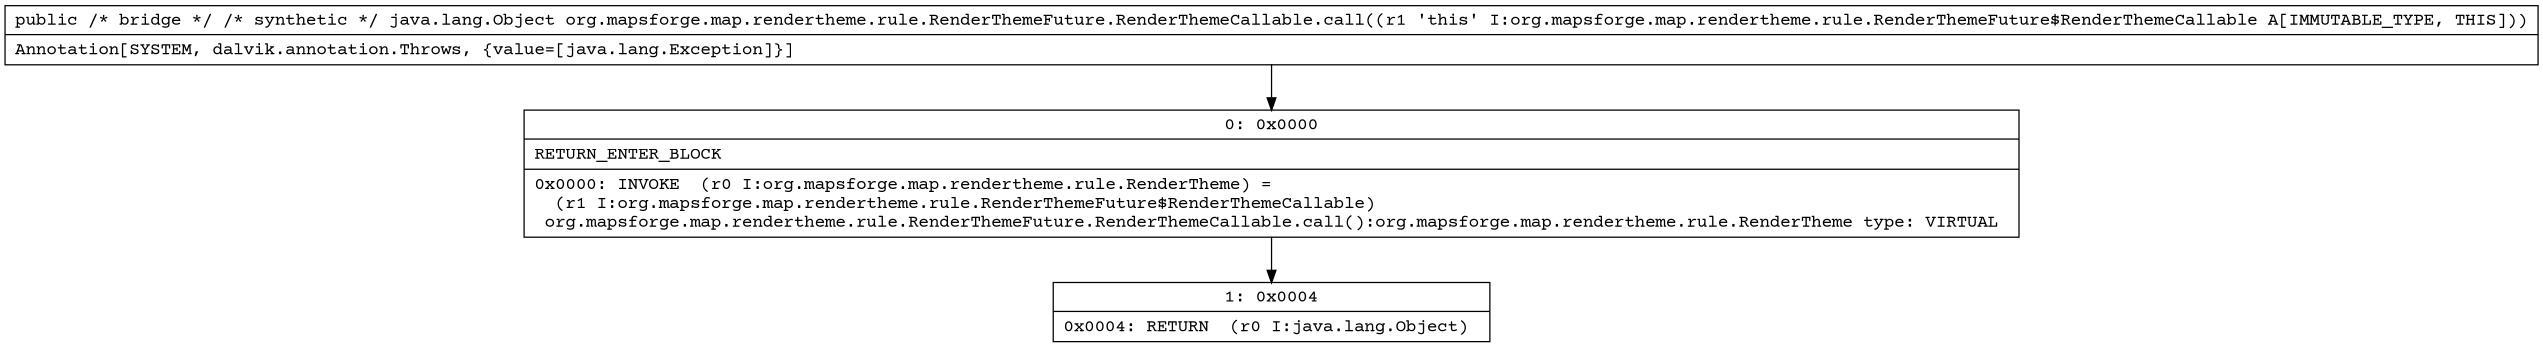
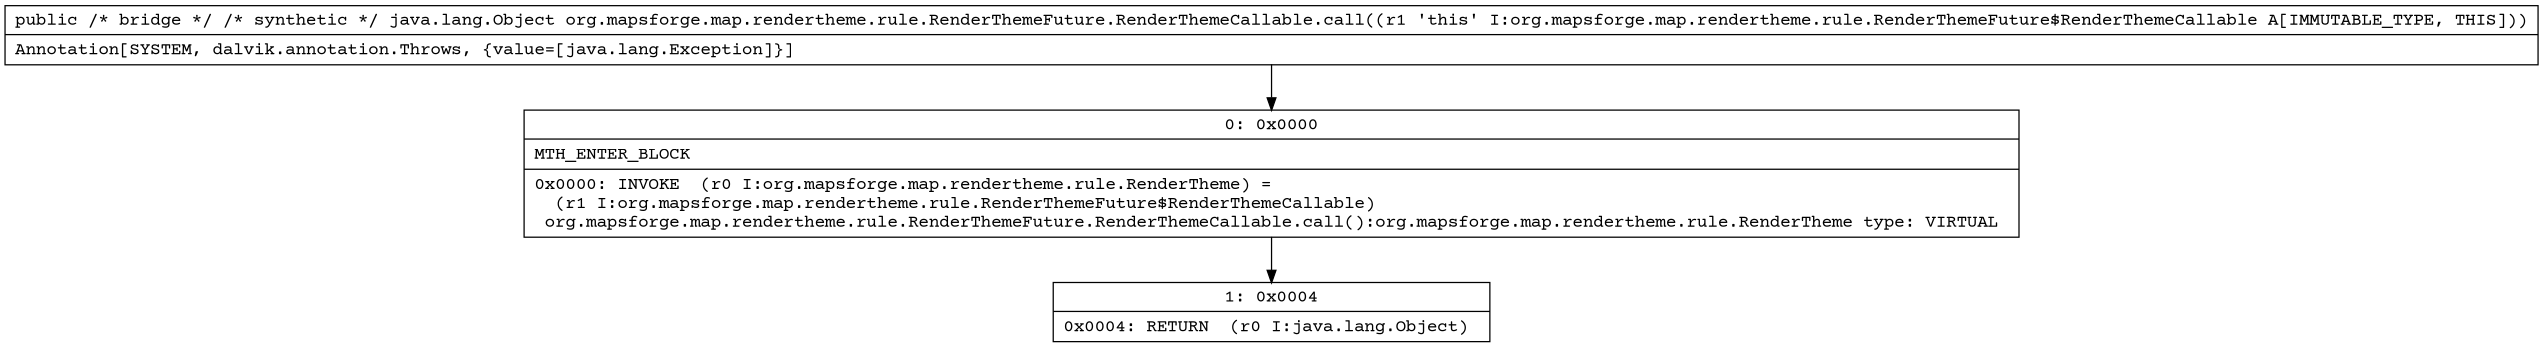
node "0: 0x0000": text "RETURN_ENTER_BLOCK" -> "MTH_ENTER_BLOCK"
